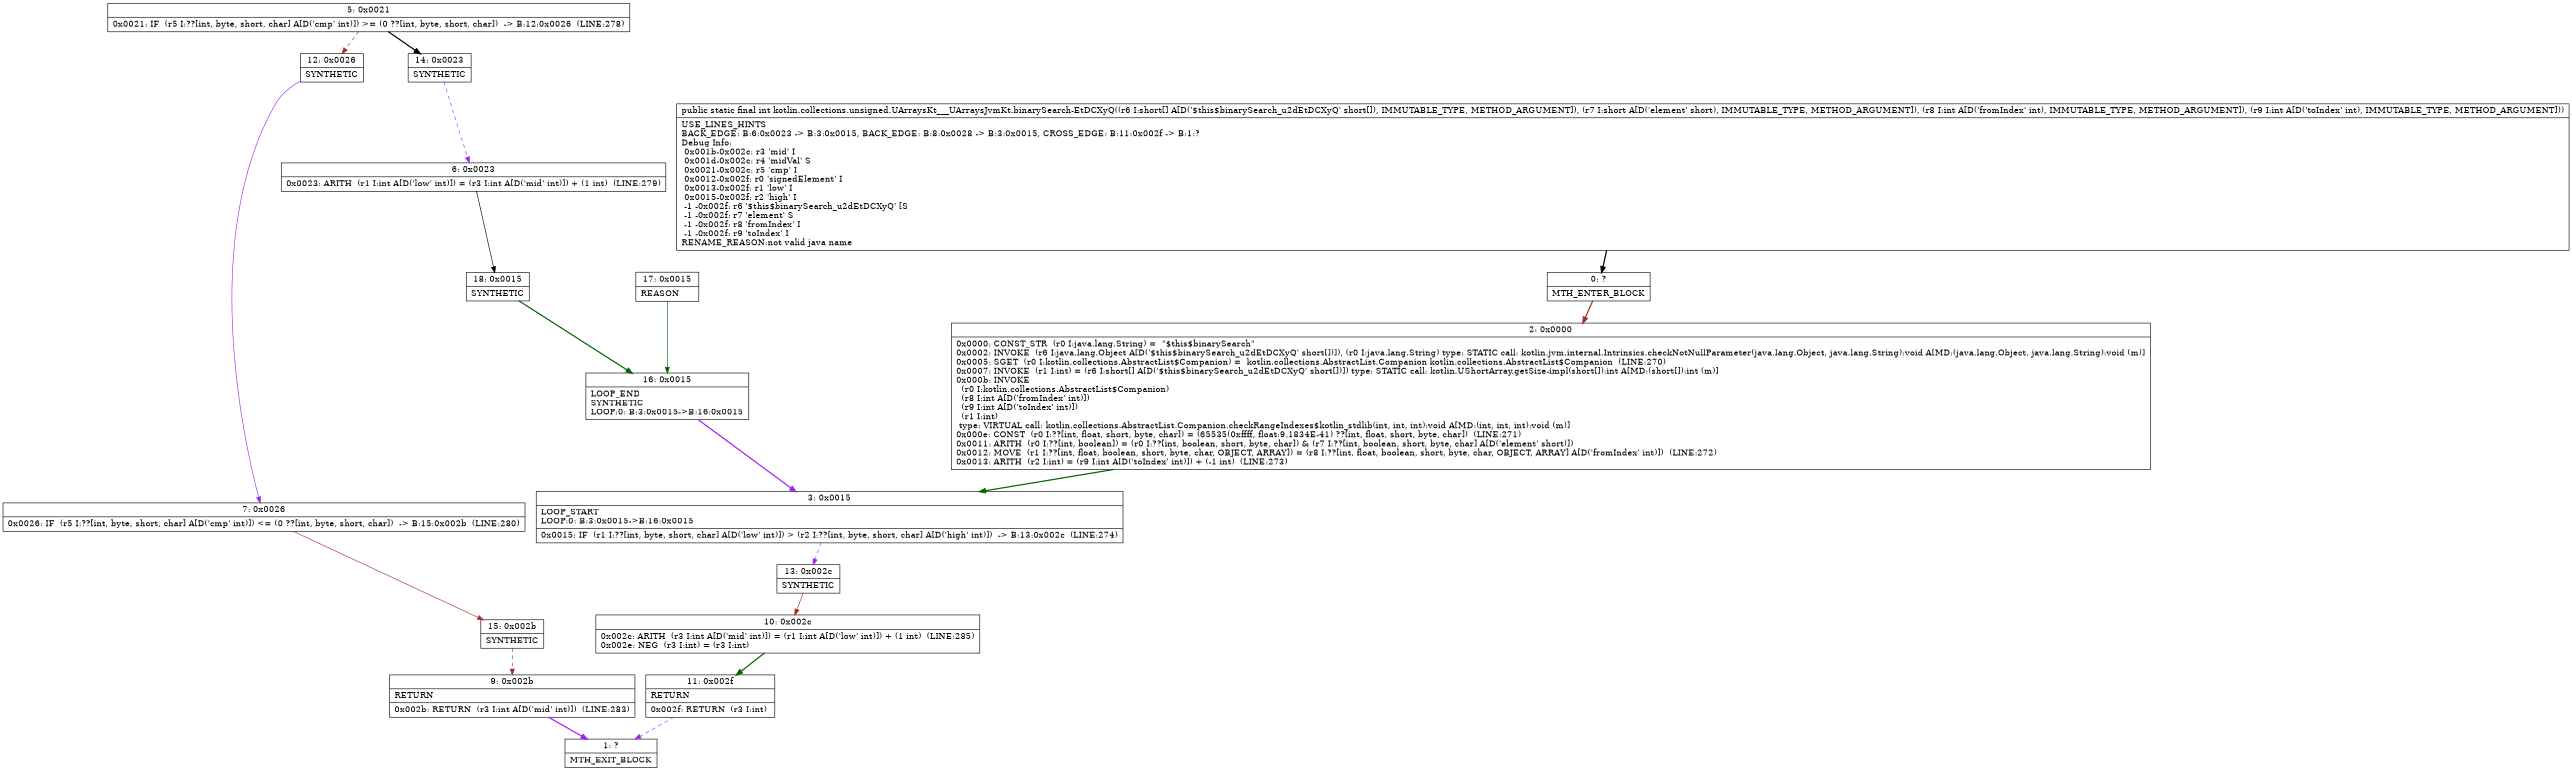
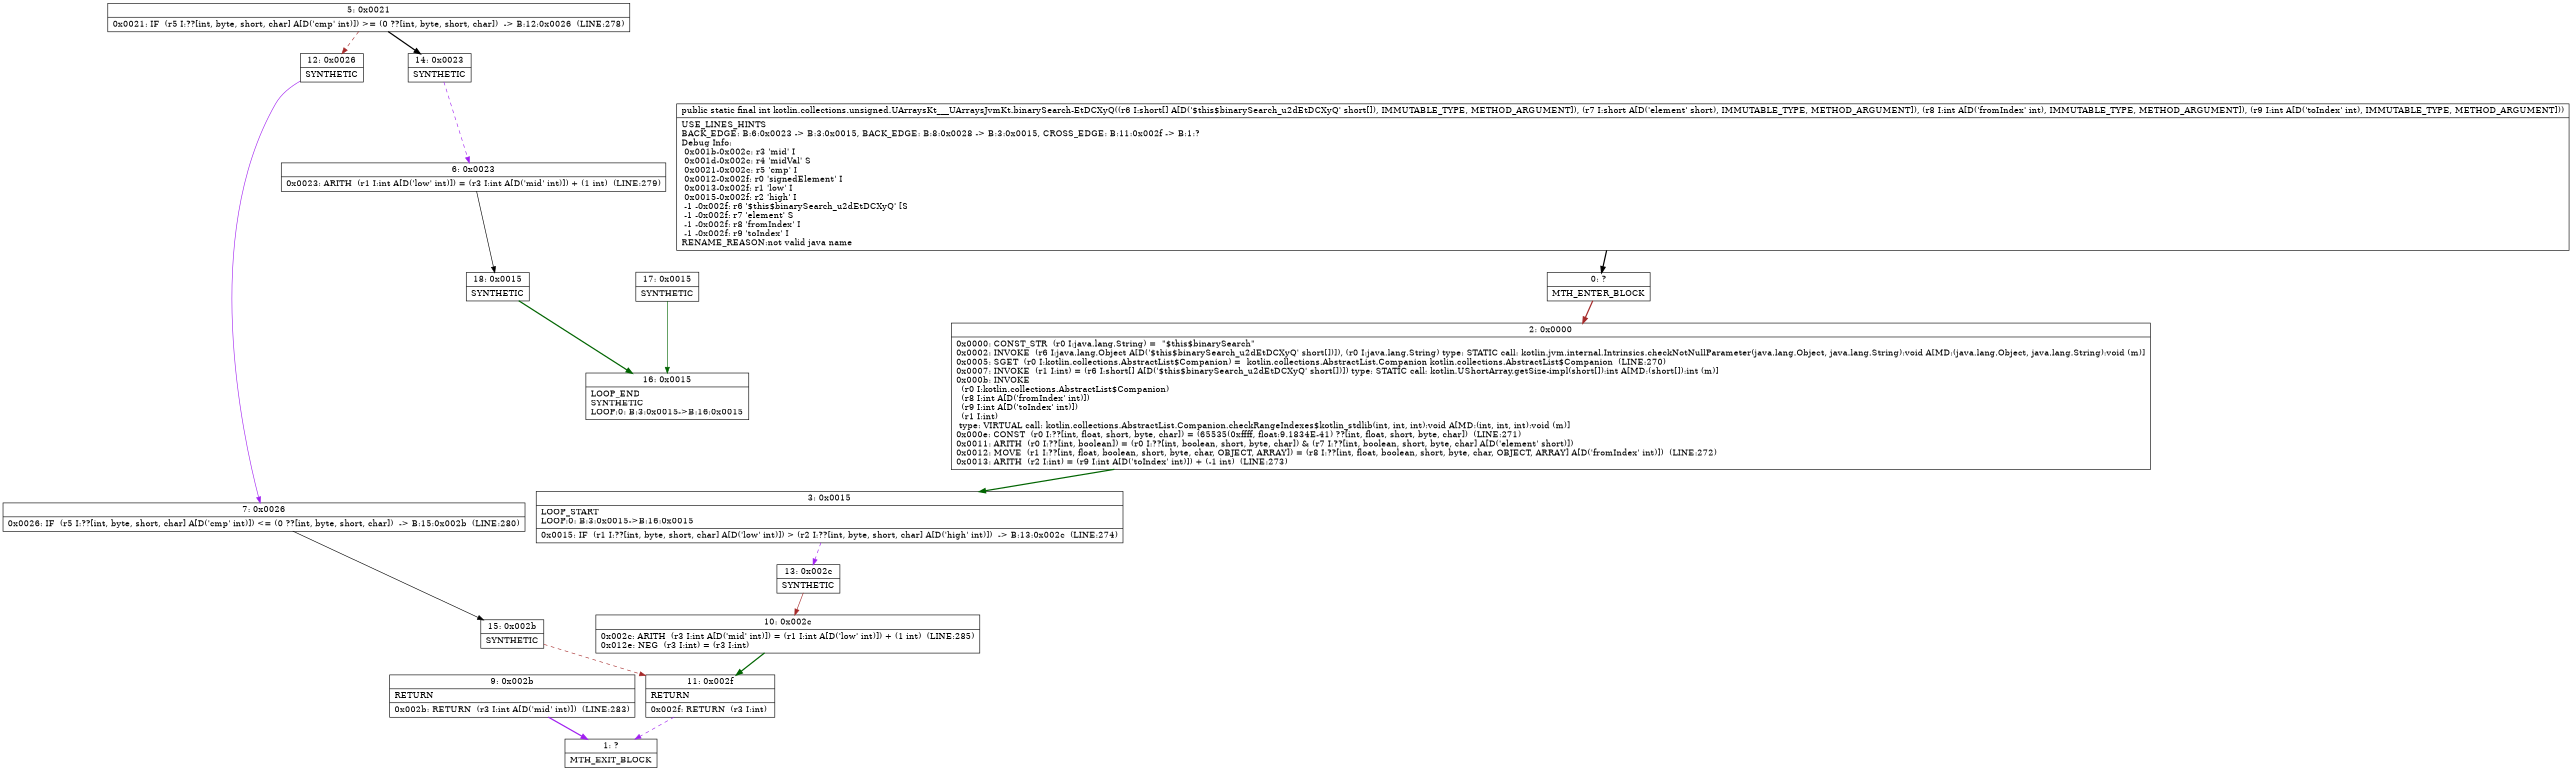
node "17: 0x0015": text "REASON" -> "SYNTHETIC"
edge "16: 0x0015" -> "3: 0x0015": removed
edge "7: 0x0026" -> "15: 0x002b": color brown -> black
node "10: 0x002c": text "0x002e: NEG  (r3 I:int) = (r3 I:int)" -> "0x012e: NEG  (r3 I:int) = (r3 I:int)"
edge "15: 0x002b" -> "9: 0x002b": now "15: 0x002b" -> "11: 0x002f"
